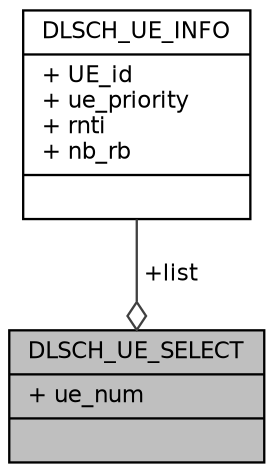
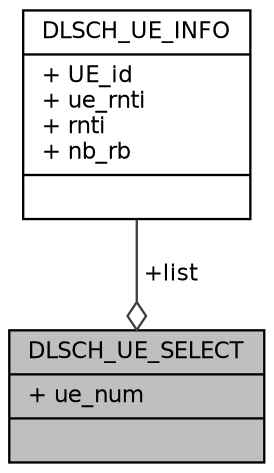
node "DLSCH_UE_INFO": text "+ ue_priority" -> "+ ue_rnti"
